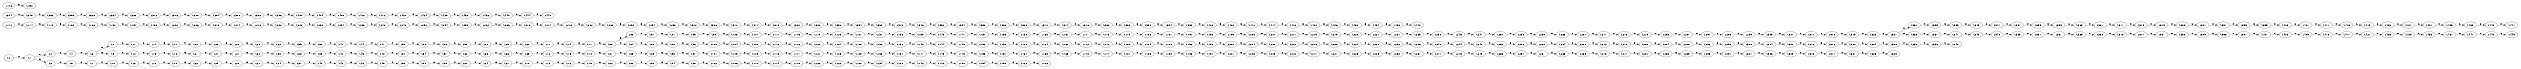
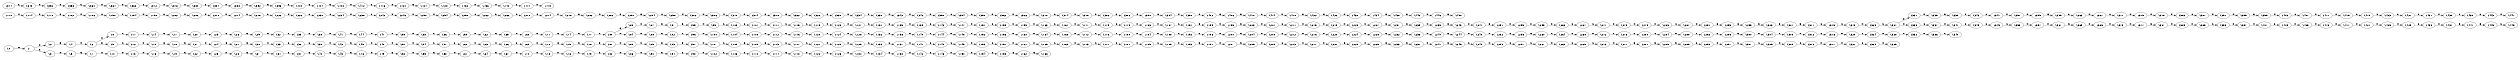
edge "S442" -> "S446": added, label "A"
